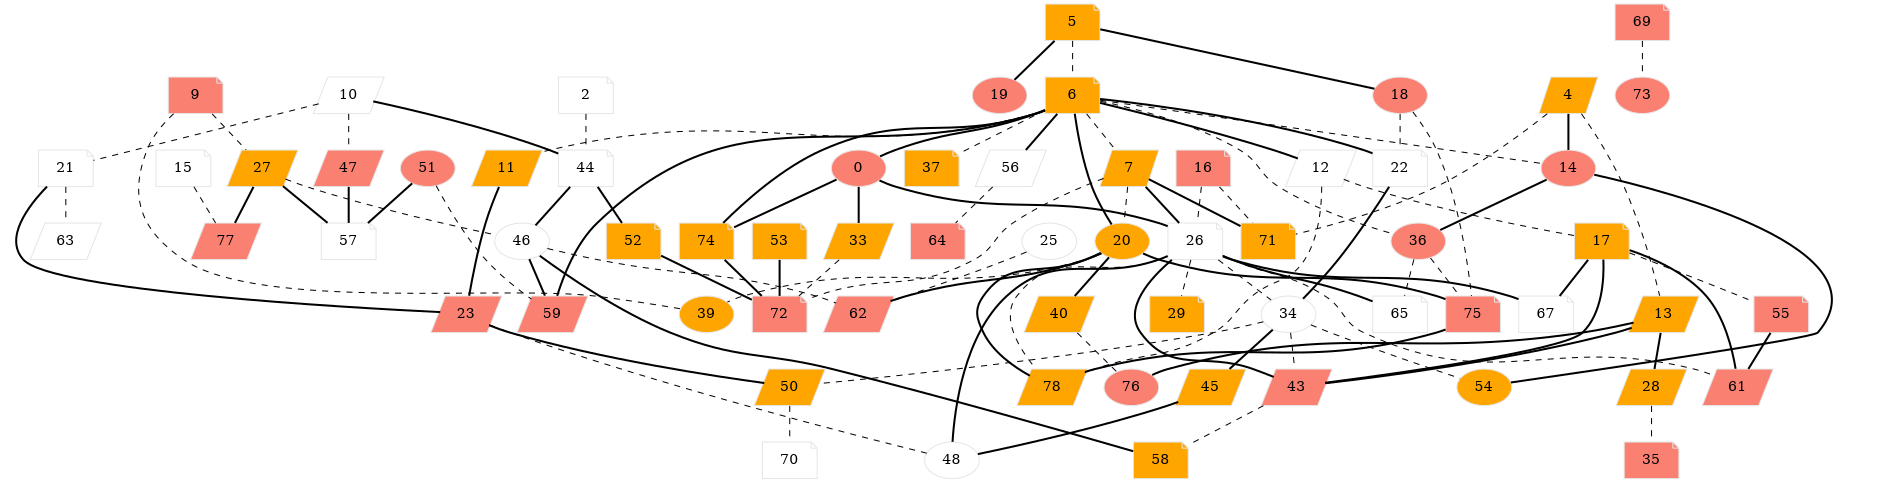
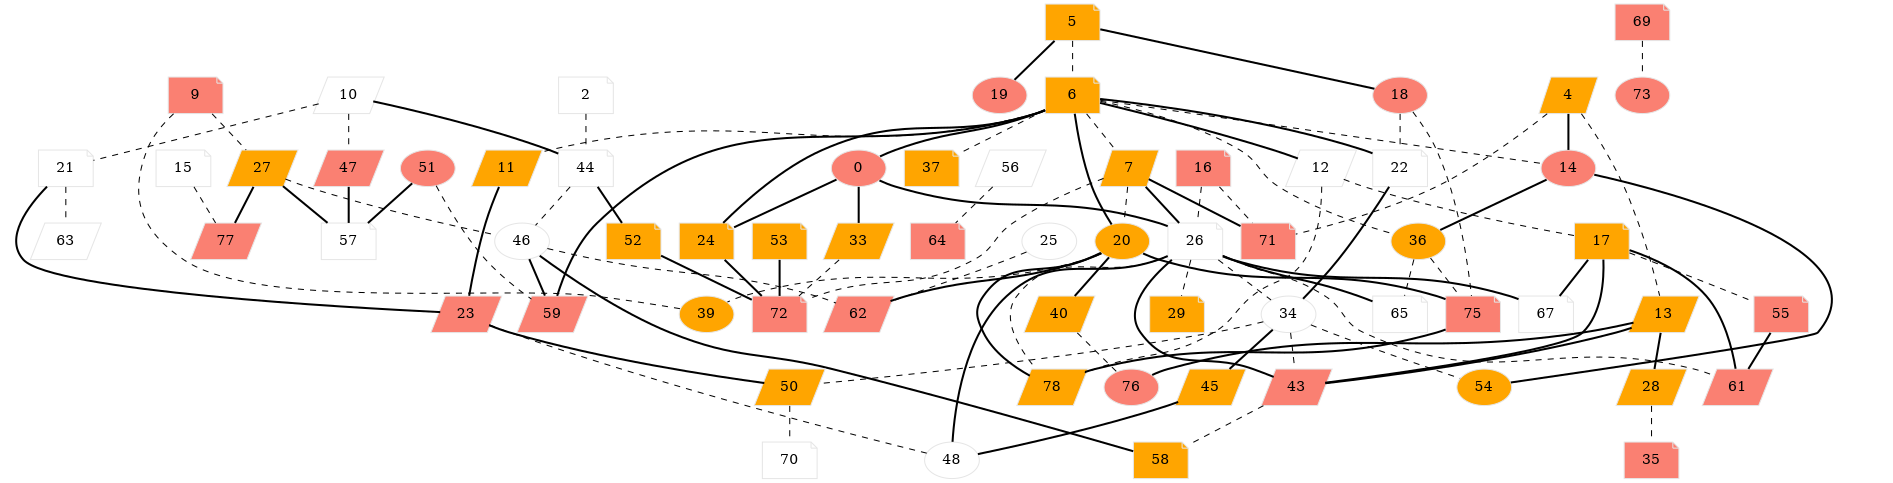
edge "6" -- "56": removed
edge "44" -- "46": style bold -> dashed
node "74": label "74" -> "24"
node "71": fillcolor orange -> salmon
node "36": fillcolor salmon -> orange
